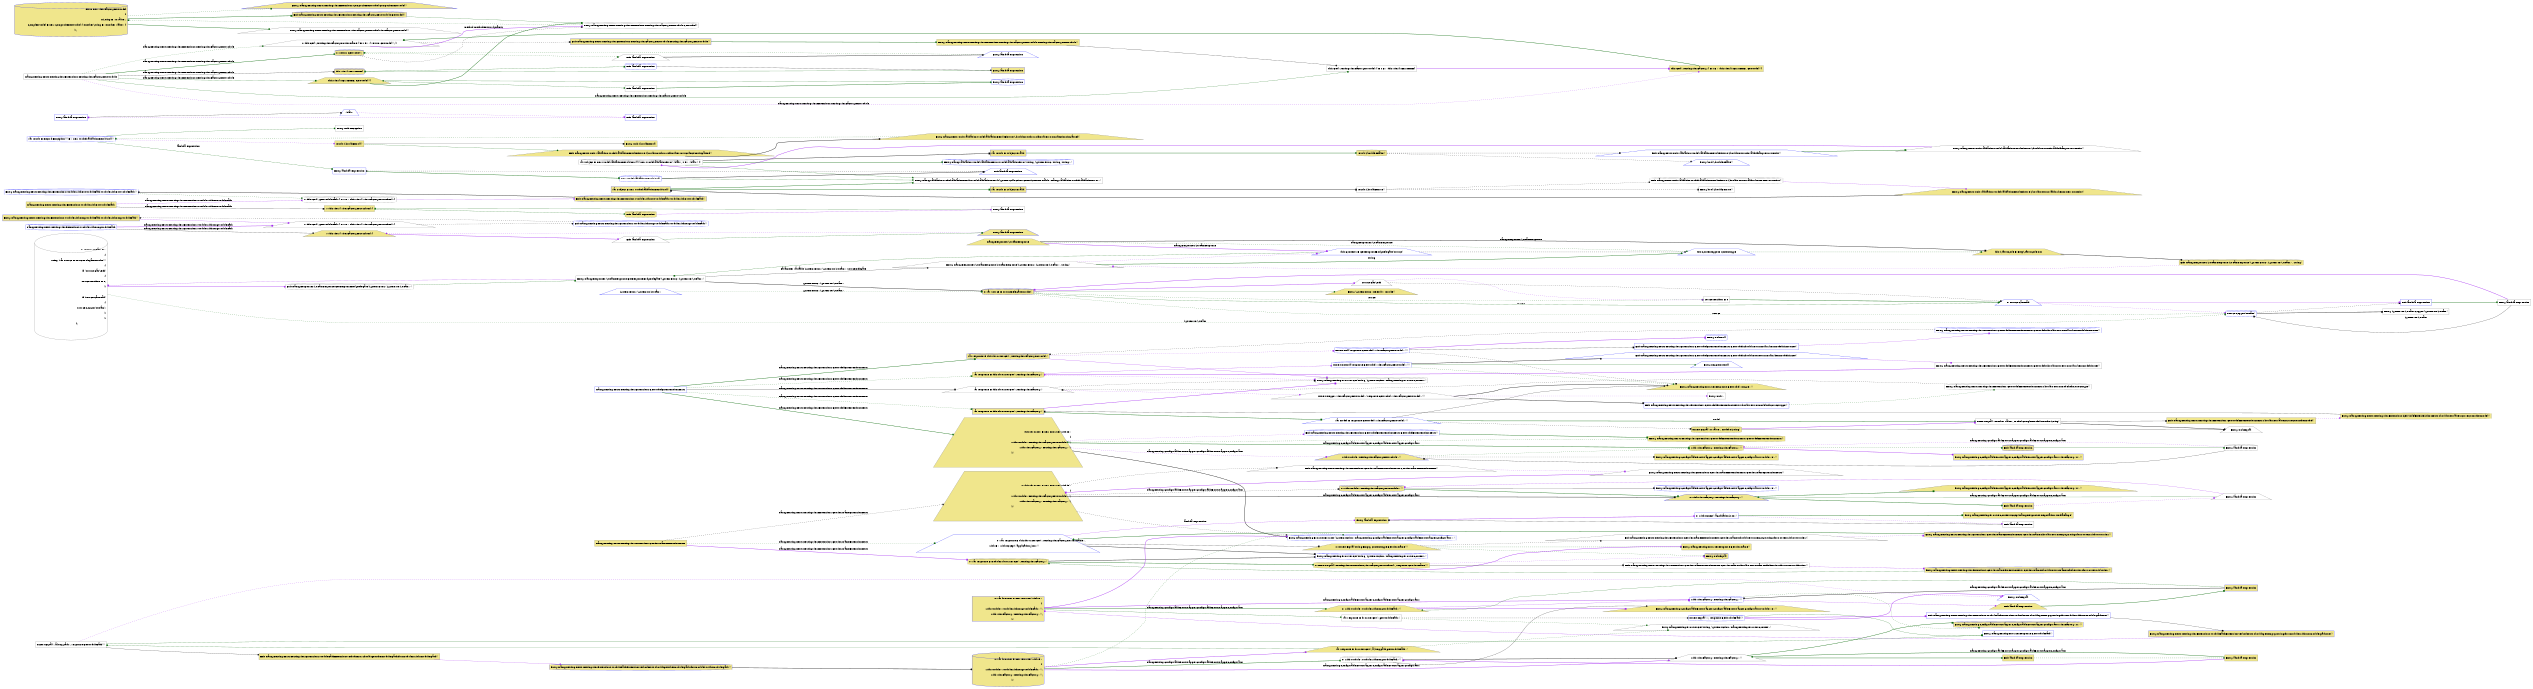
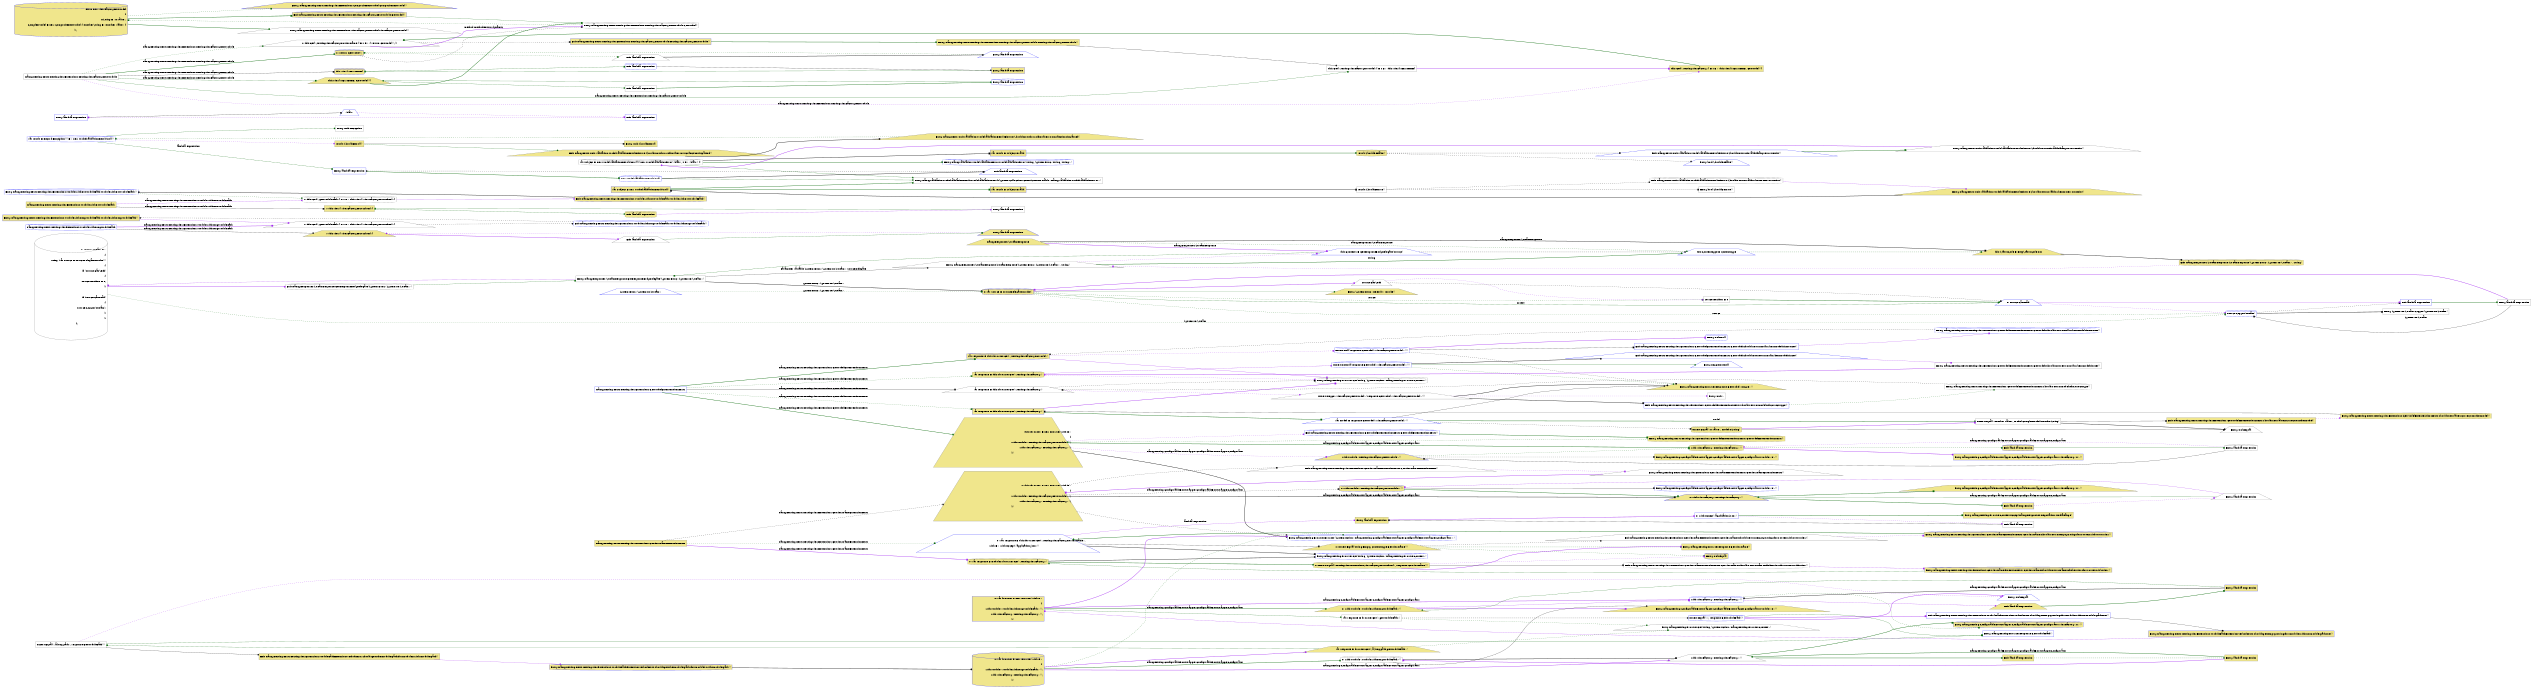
edge "0: var source = sourceDelegate.Invoke()" -> "0: source.CanRead": label "source" -> "model"
